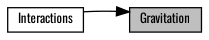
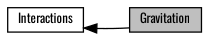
edge "Interactions" -> "Gravitation": reversed
